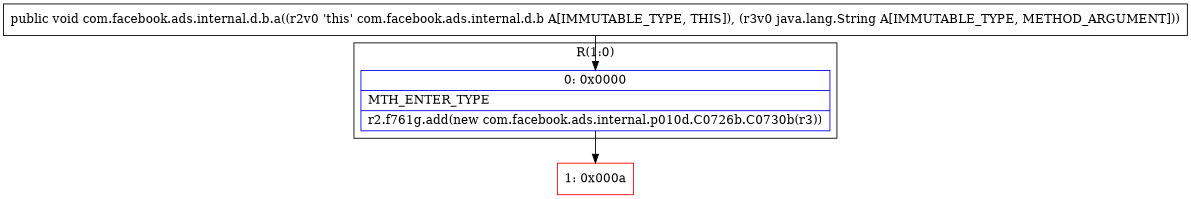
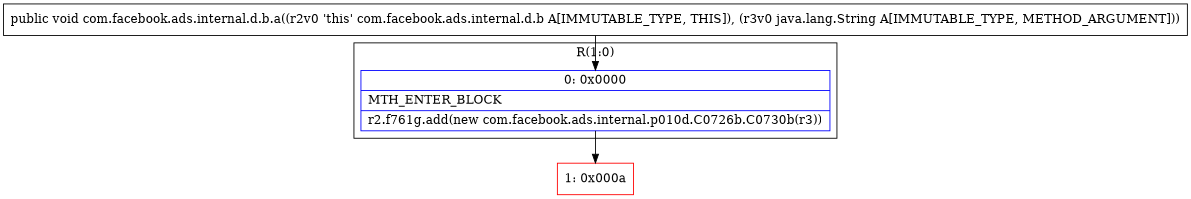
node "0: 0x0000": text "MTH_ENTER_TYPE" -> "MTH_ENTER_BLOCK"
